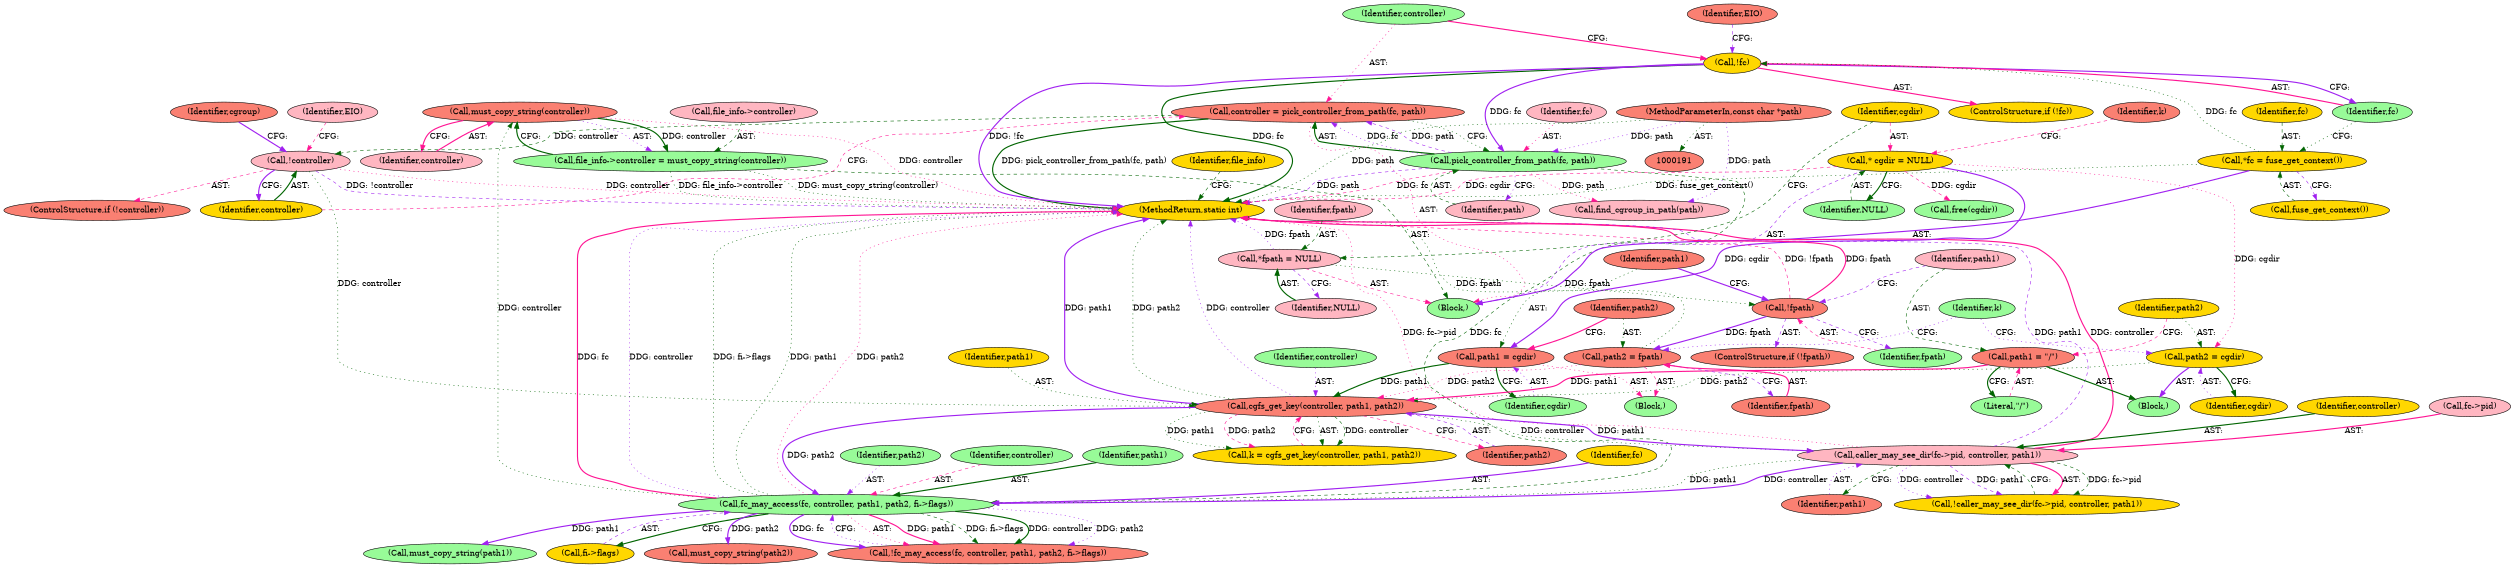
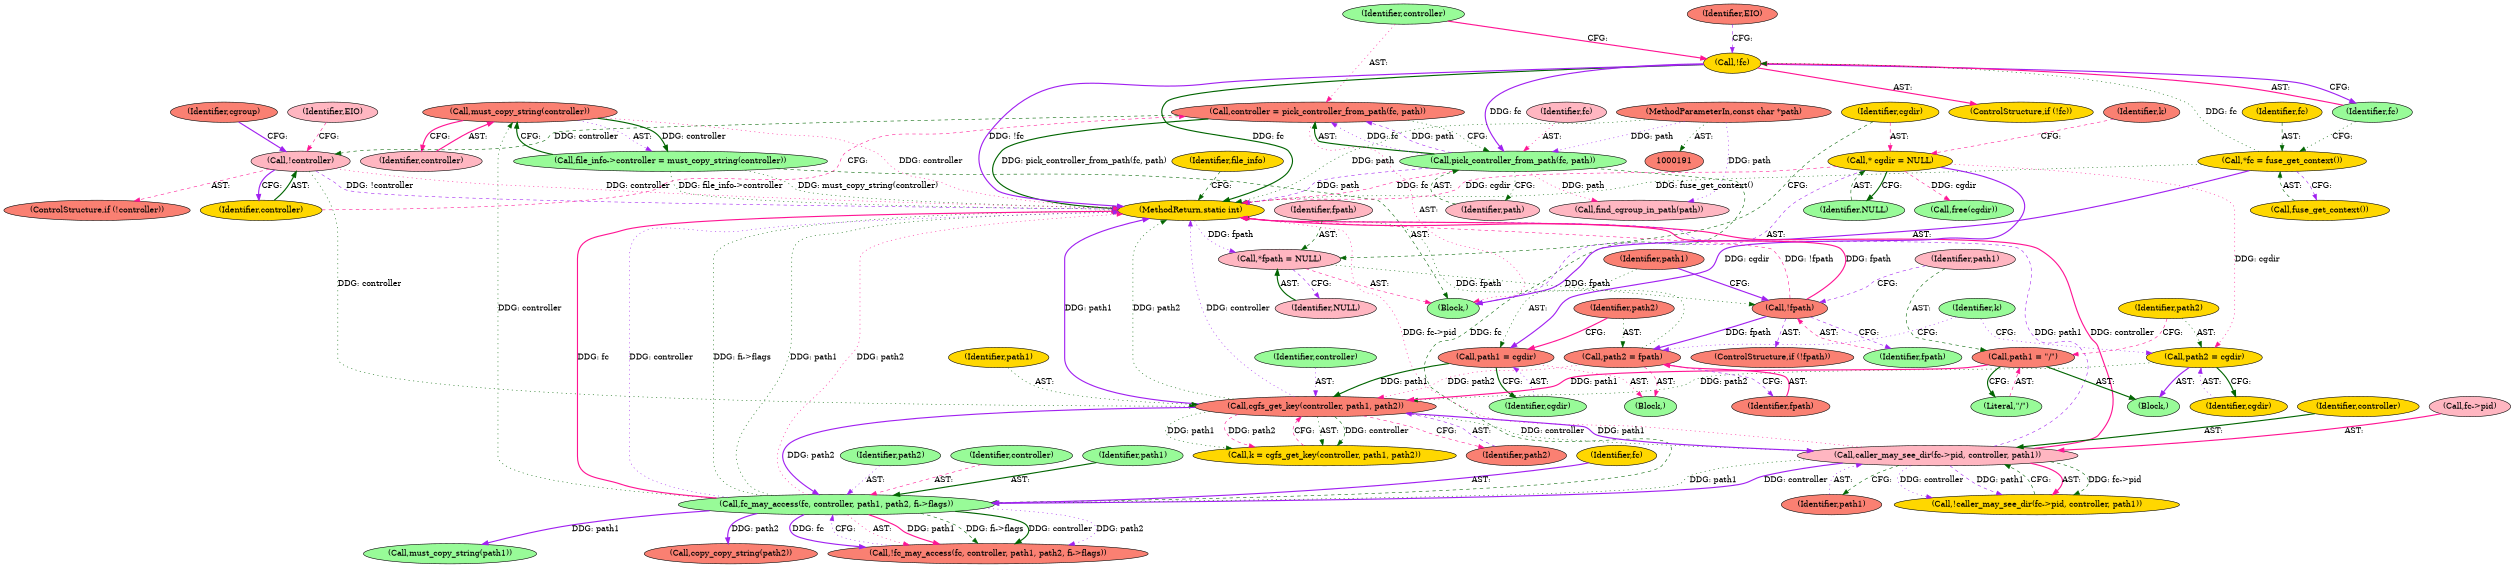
node "(Call,file_info->controller)": removed
edge "(Call,pick_controller_from_path(fc, path))" -> "(Identifier,path)": color purple -> darkgreen
edge "(Call,*fpath = NULL)" -> "(MethodReturn,static int)": reversed
node "(Call,fi->flags)": removed
node "(Call,must_copy_string(path2))": label "(Call,must_copy_string(path2))" -> "(Call,copy_copy_string(path2))"
